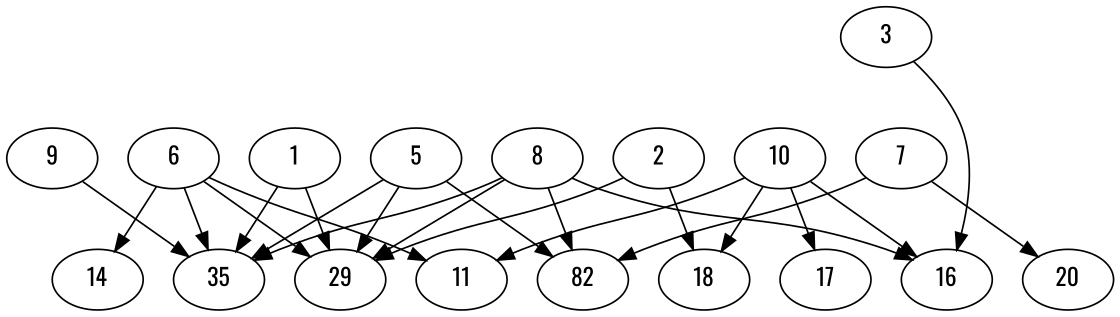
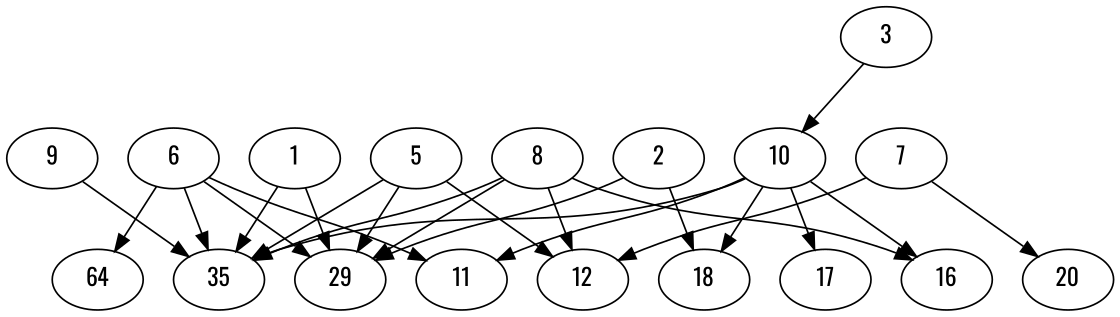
edge "3" -> "16": now "3" -> "10"
edge "10" -> "35": added
node "14": label "14" -> "64"
node "82": label "82" -> "12"
